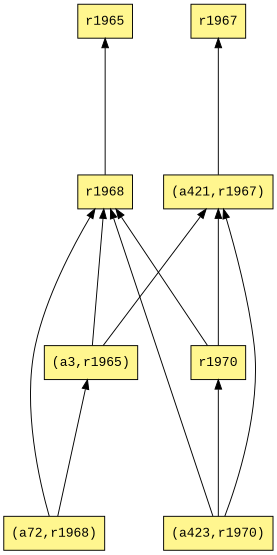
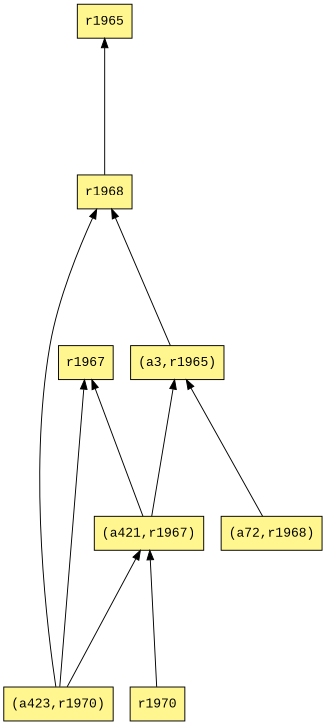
edge "(a3,r1965)" -> "(a421,r1967)": reversed
edge "r1970" -> "r1968": removed
edge "(a72,r1968)" -> "r1968": removed
edge "(a423,r1970)" -> "r1970": now "(a423,r1970)" -> "r1967"
